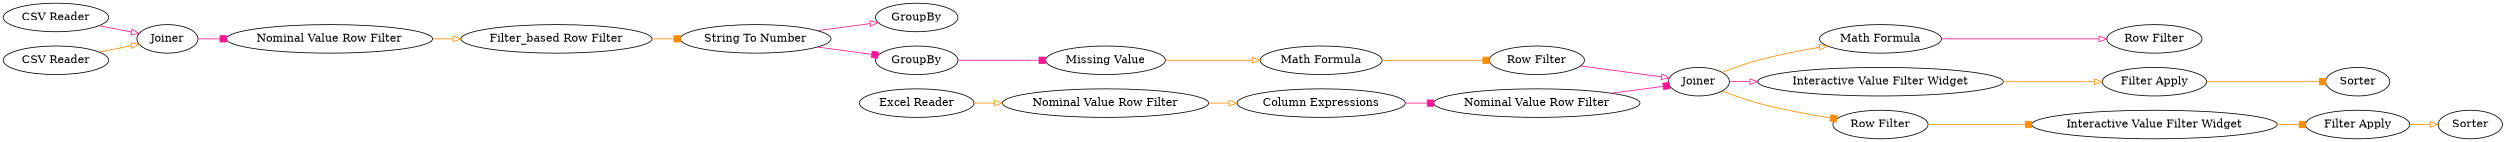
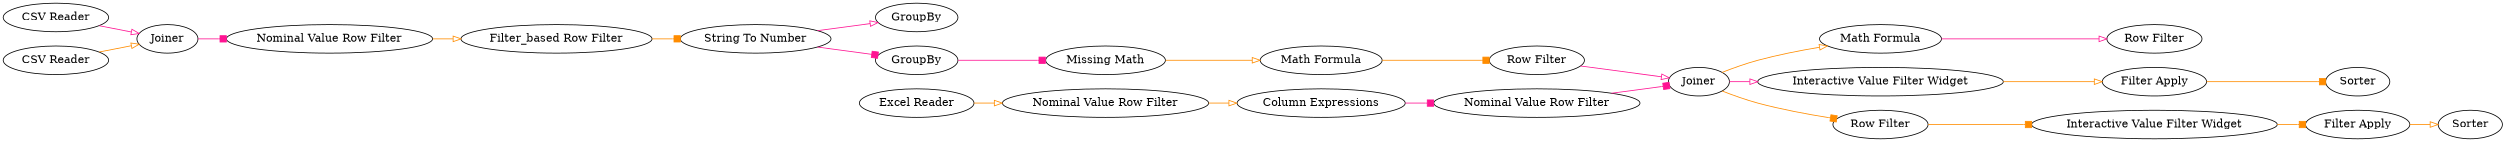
node "Missing Value": label "Missing Value" -> "Missing Math"
